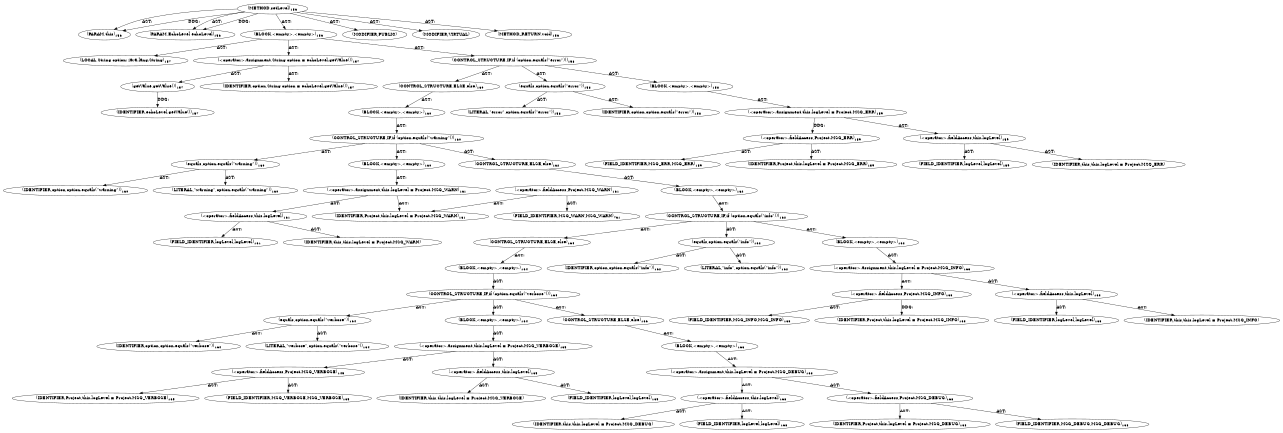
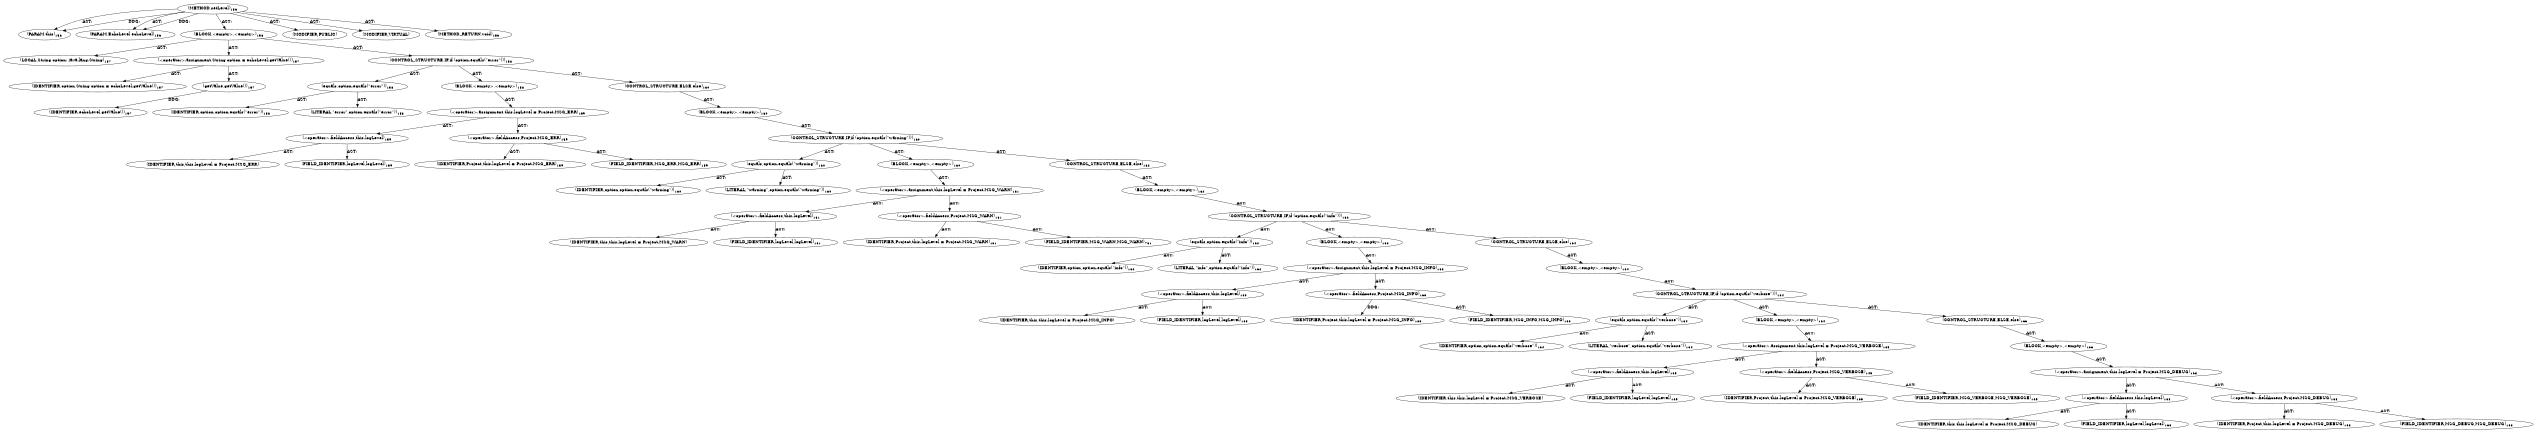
edge "(<operator>.assignment,this.logLevel = Project.MSG_ERR)" -> "(<operator>.fieldAccess,Project.MSG_ERR)": label "DDG: " -> "AST: "
edge "(<operator>.assignment,this.logLevel = Project.MSG_WARN)" -> "(IDENTIFIER,Project,this.logLevel = Project.MSG_WARN)": now "(<operator>.assignment,this.logLevel = Project.MSG_WARN)" -> "(<operator>.fieldAccess,Project.MSG_WARN)"
